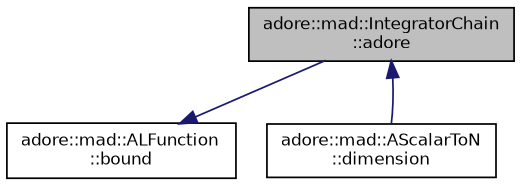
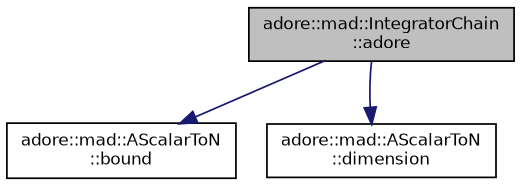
edge "adore::mad::AScalarToN ::dimension" -> "adore::mad::IntegratorChain ::adore": reversed
node "adore::mad::ALFunction ::bound": label "adore::mad::ALFunction ::bound" -> "adore::mad::AScalarToN ::bound"
